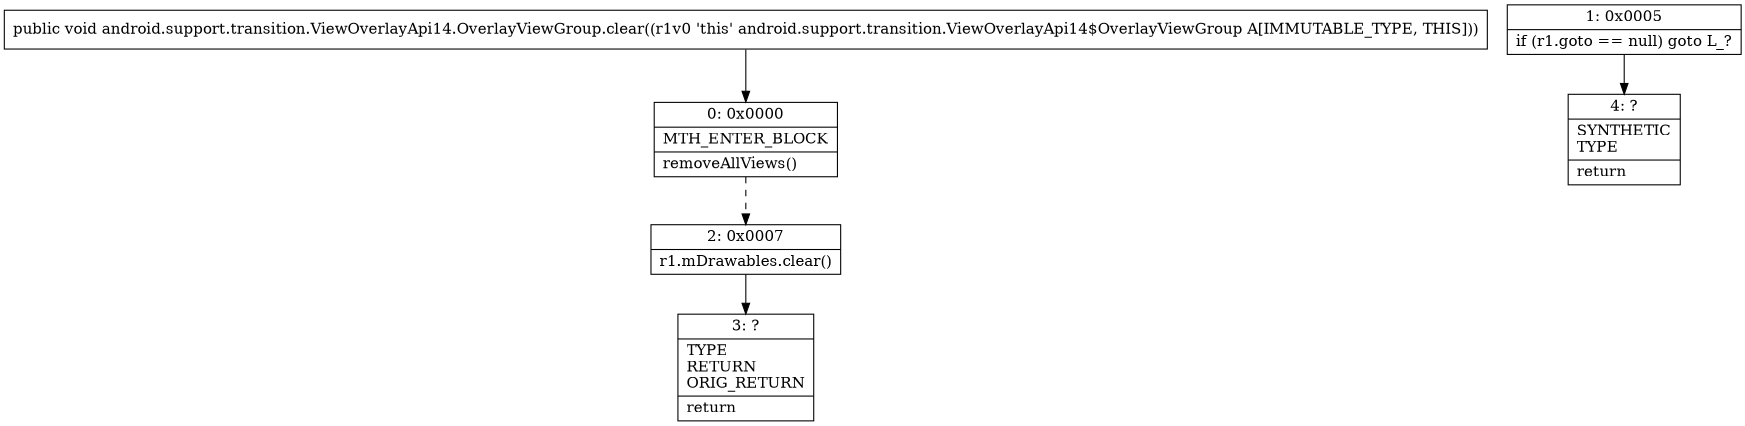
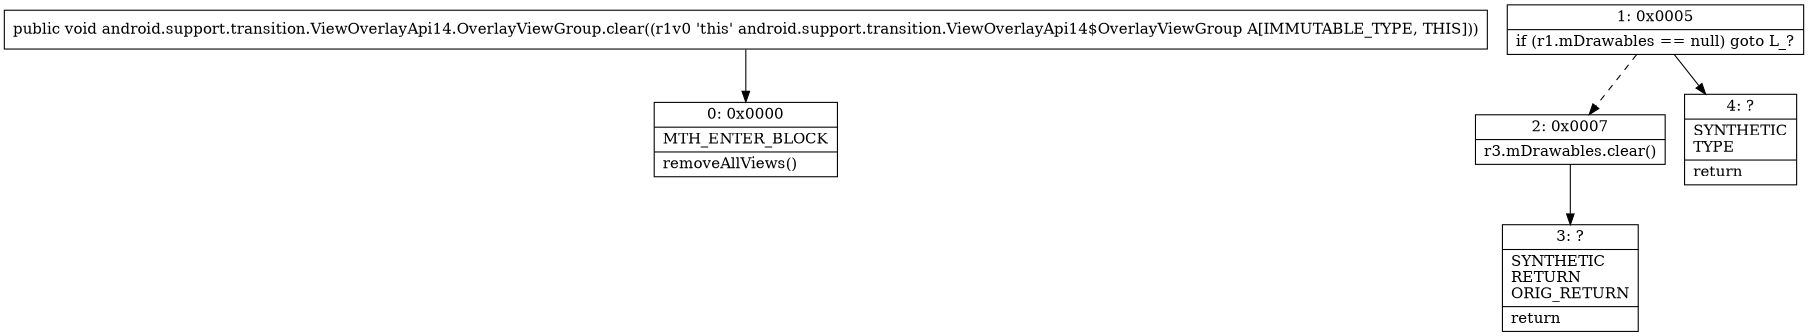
node "1: 0x0005": text "if (r1.goto == null) goto L_?" -> "if (r1.mDrawables == null) goto L_?"
edge "0: 0x0000" -> "2: 0x0007": now "1: 0x0005" -> "2: 0x0007"
node "2: 0x0007": text "r1.mDrawables.clear()" -> "r3.mDrawables.clear()"
node "3: ?": text "TYPE" -> "SYNTHETIC"
